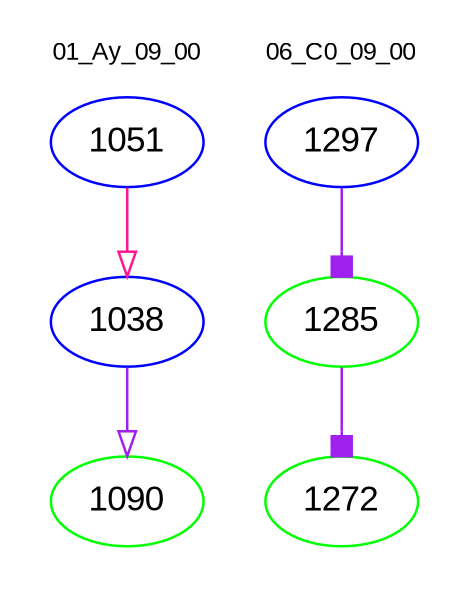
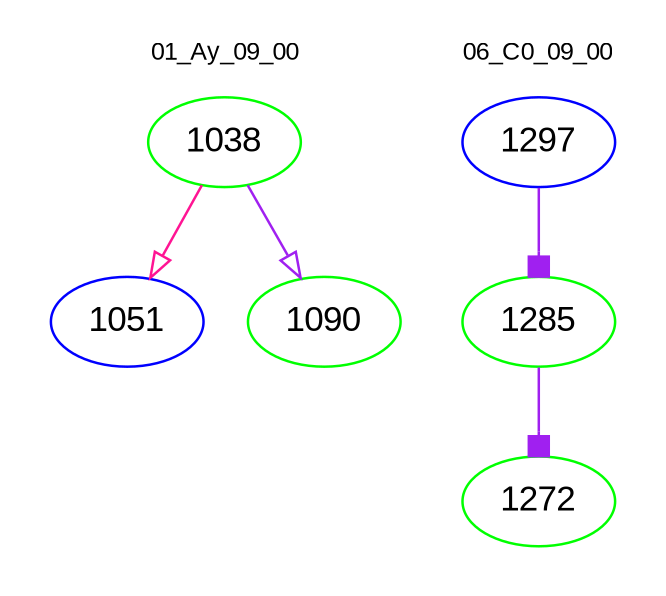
edge "1051" -> "1038": reversed
node "1038": color blue -> green
